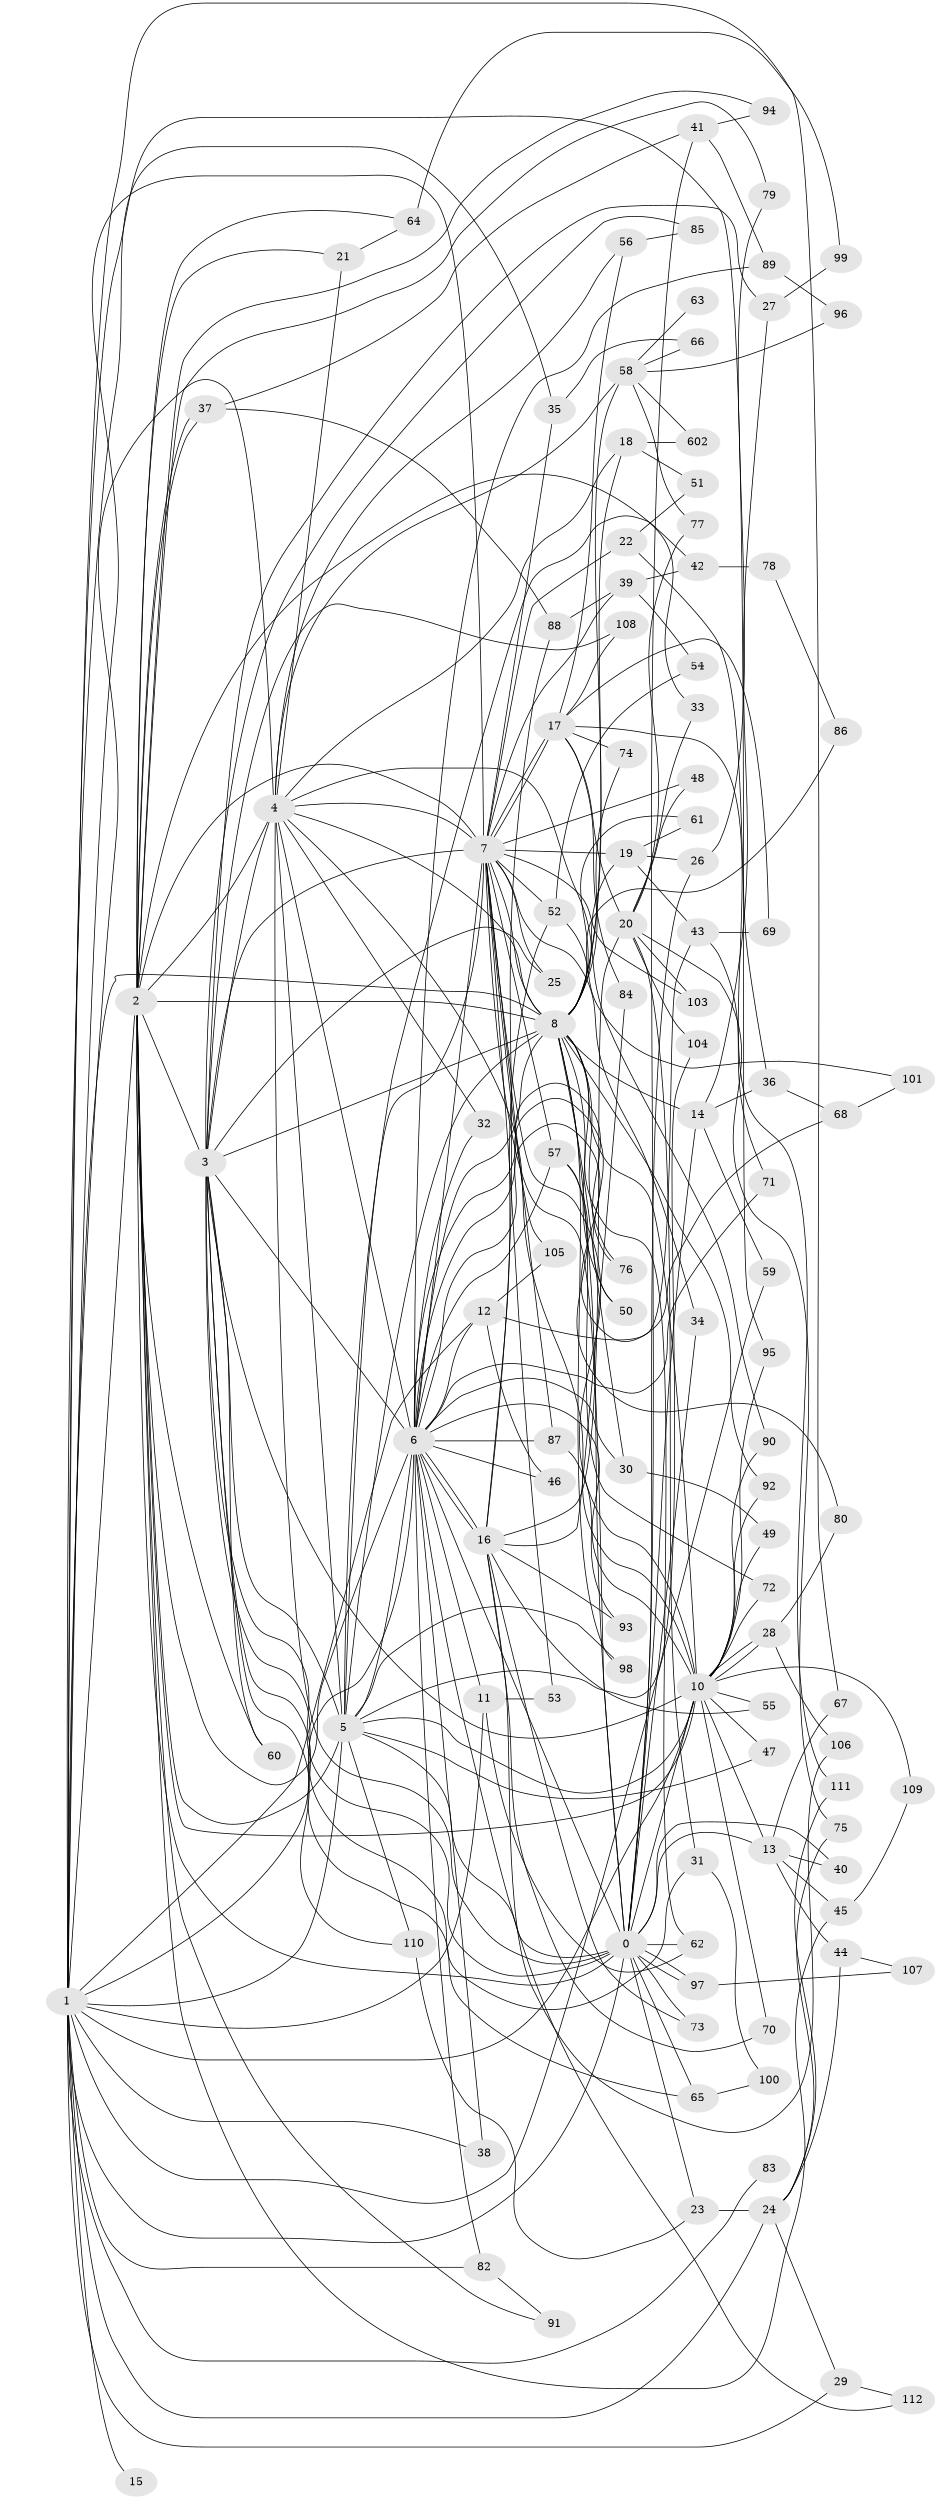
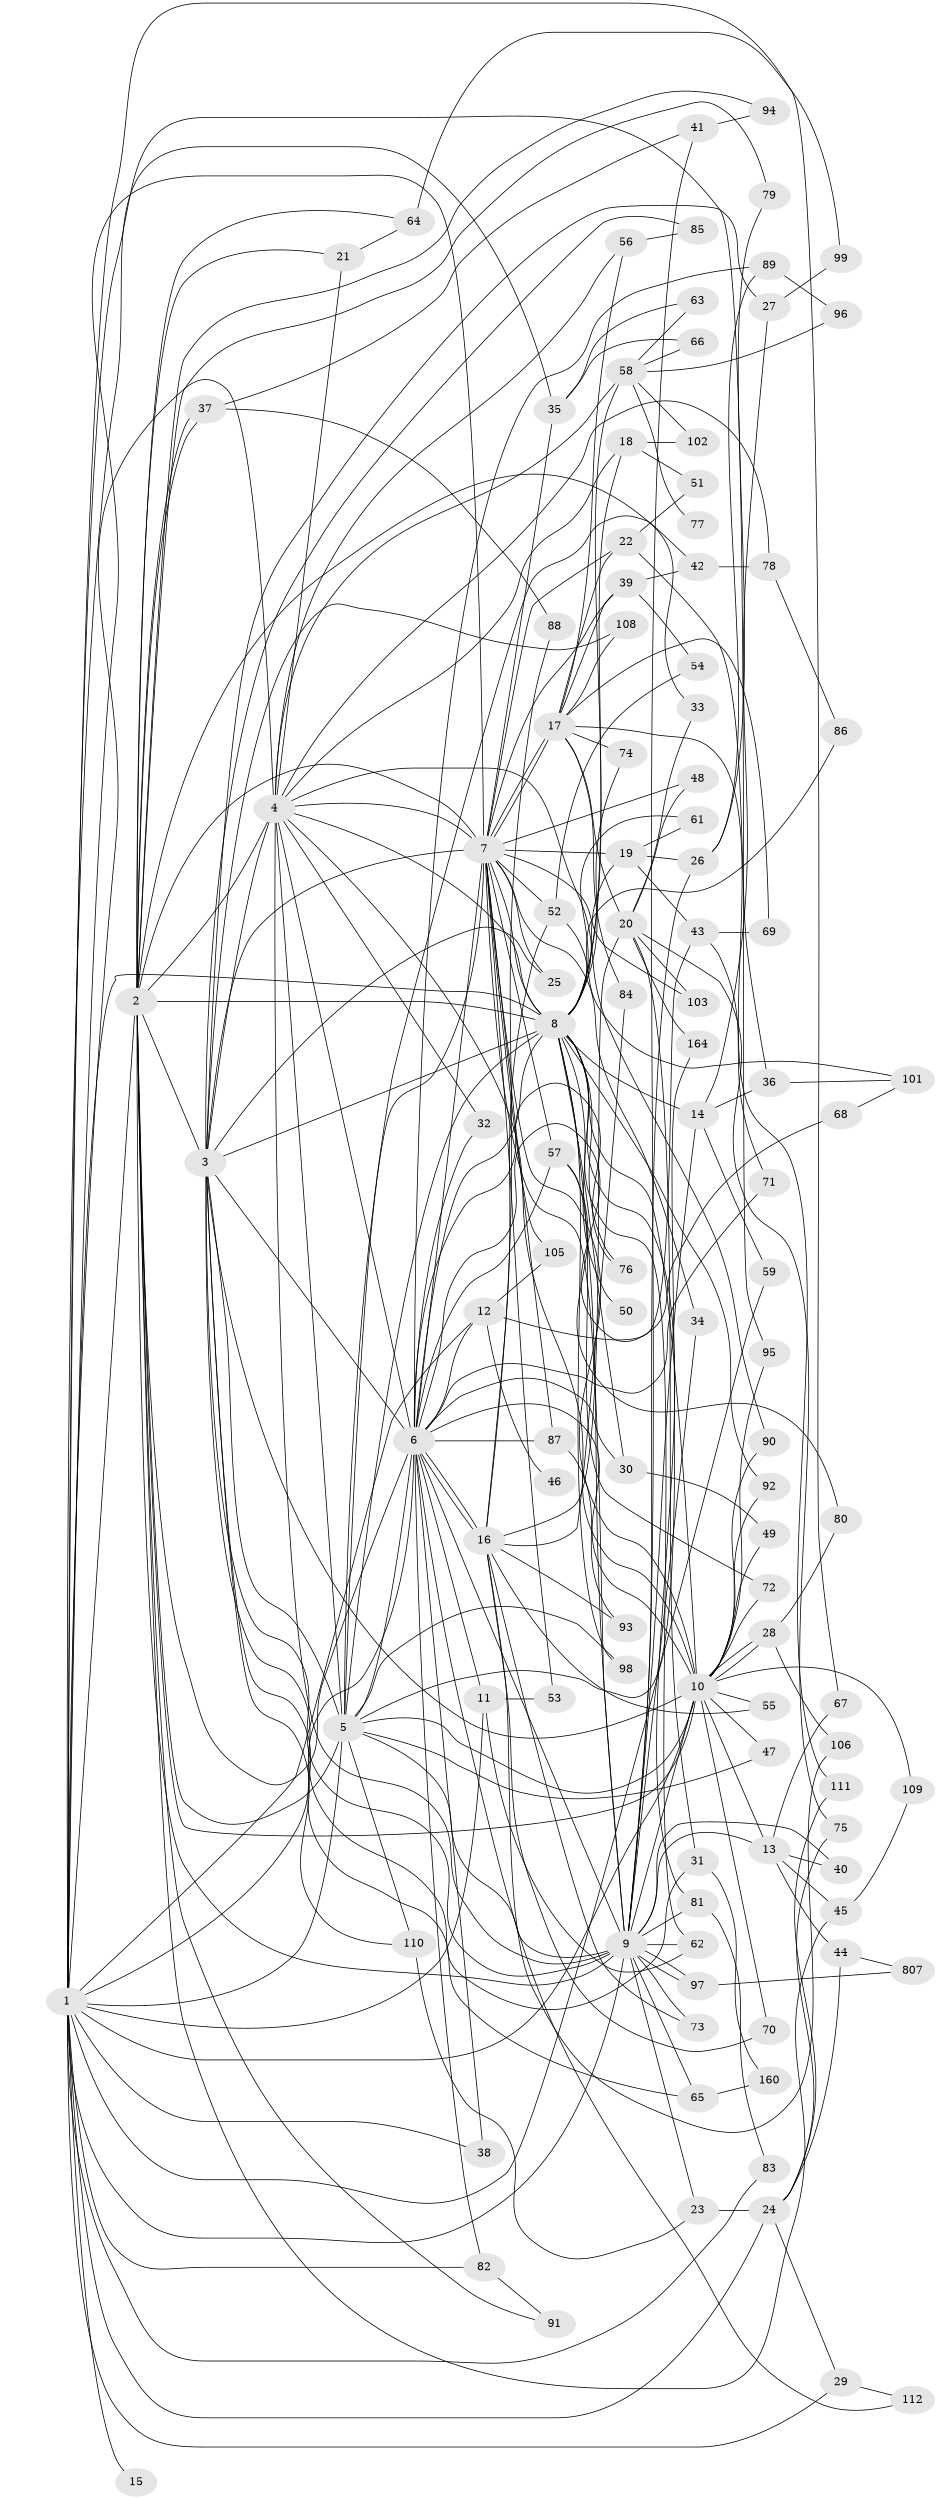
edge "41" -- "89": now "26" -- "89"
edge "63" -- "35": added
node "602": label "602" -> "102"
edge "78" -- "4": added
edge "39" -- "88": now "39" -- "17"
edge "22" -- "17": added
edge "77" -- "20": removed
node "104": label "104" -> "164"
edge "36" -- "68": now "36" -- "101"
edge "50" -- "6": removed
edge "6" -- "46": removed
node "60": removed
node "81": added
node "0": label "0" -> "9"
node "107": label "107" -> "807"
node "100": label "100" -> "160"
